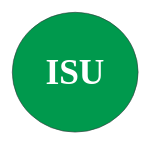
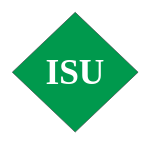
node "ISU": shape ellipse -> diamond
